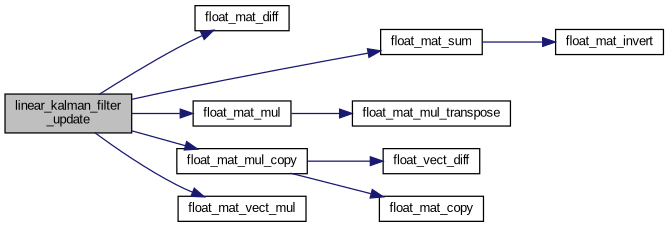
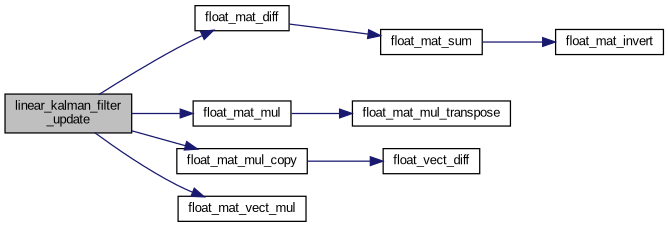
edge "linear_kalman_filter _update" -> "float_mat_sum": now "float_mat_diff" -> "float_mat_sum"
node "float_mat_copy": removed
